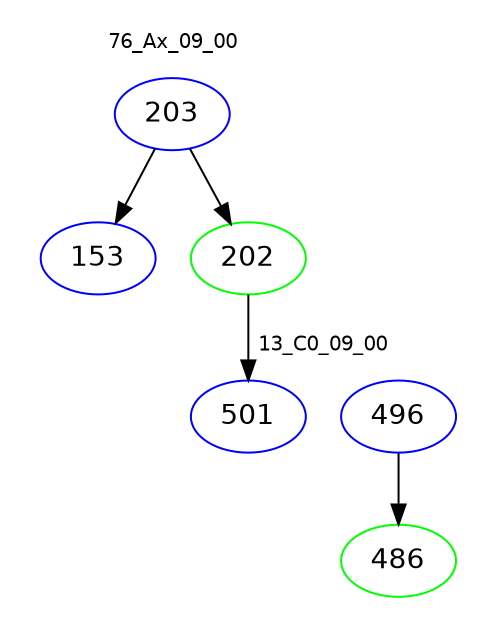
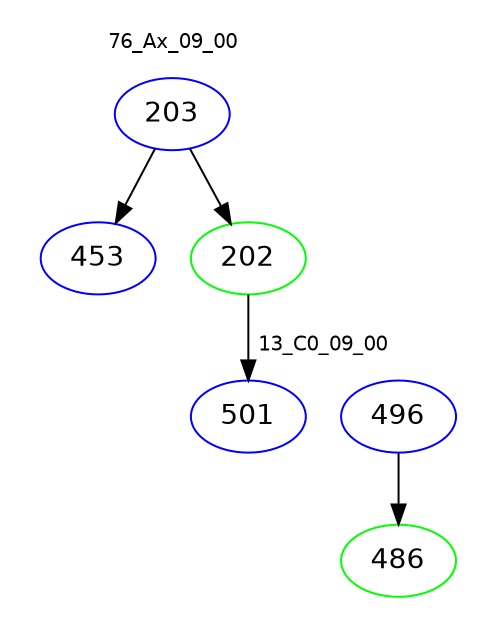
node "153": label "153" -> "453"
